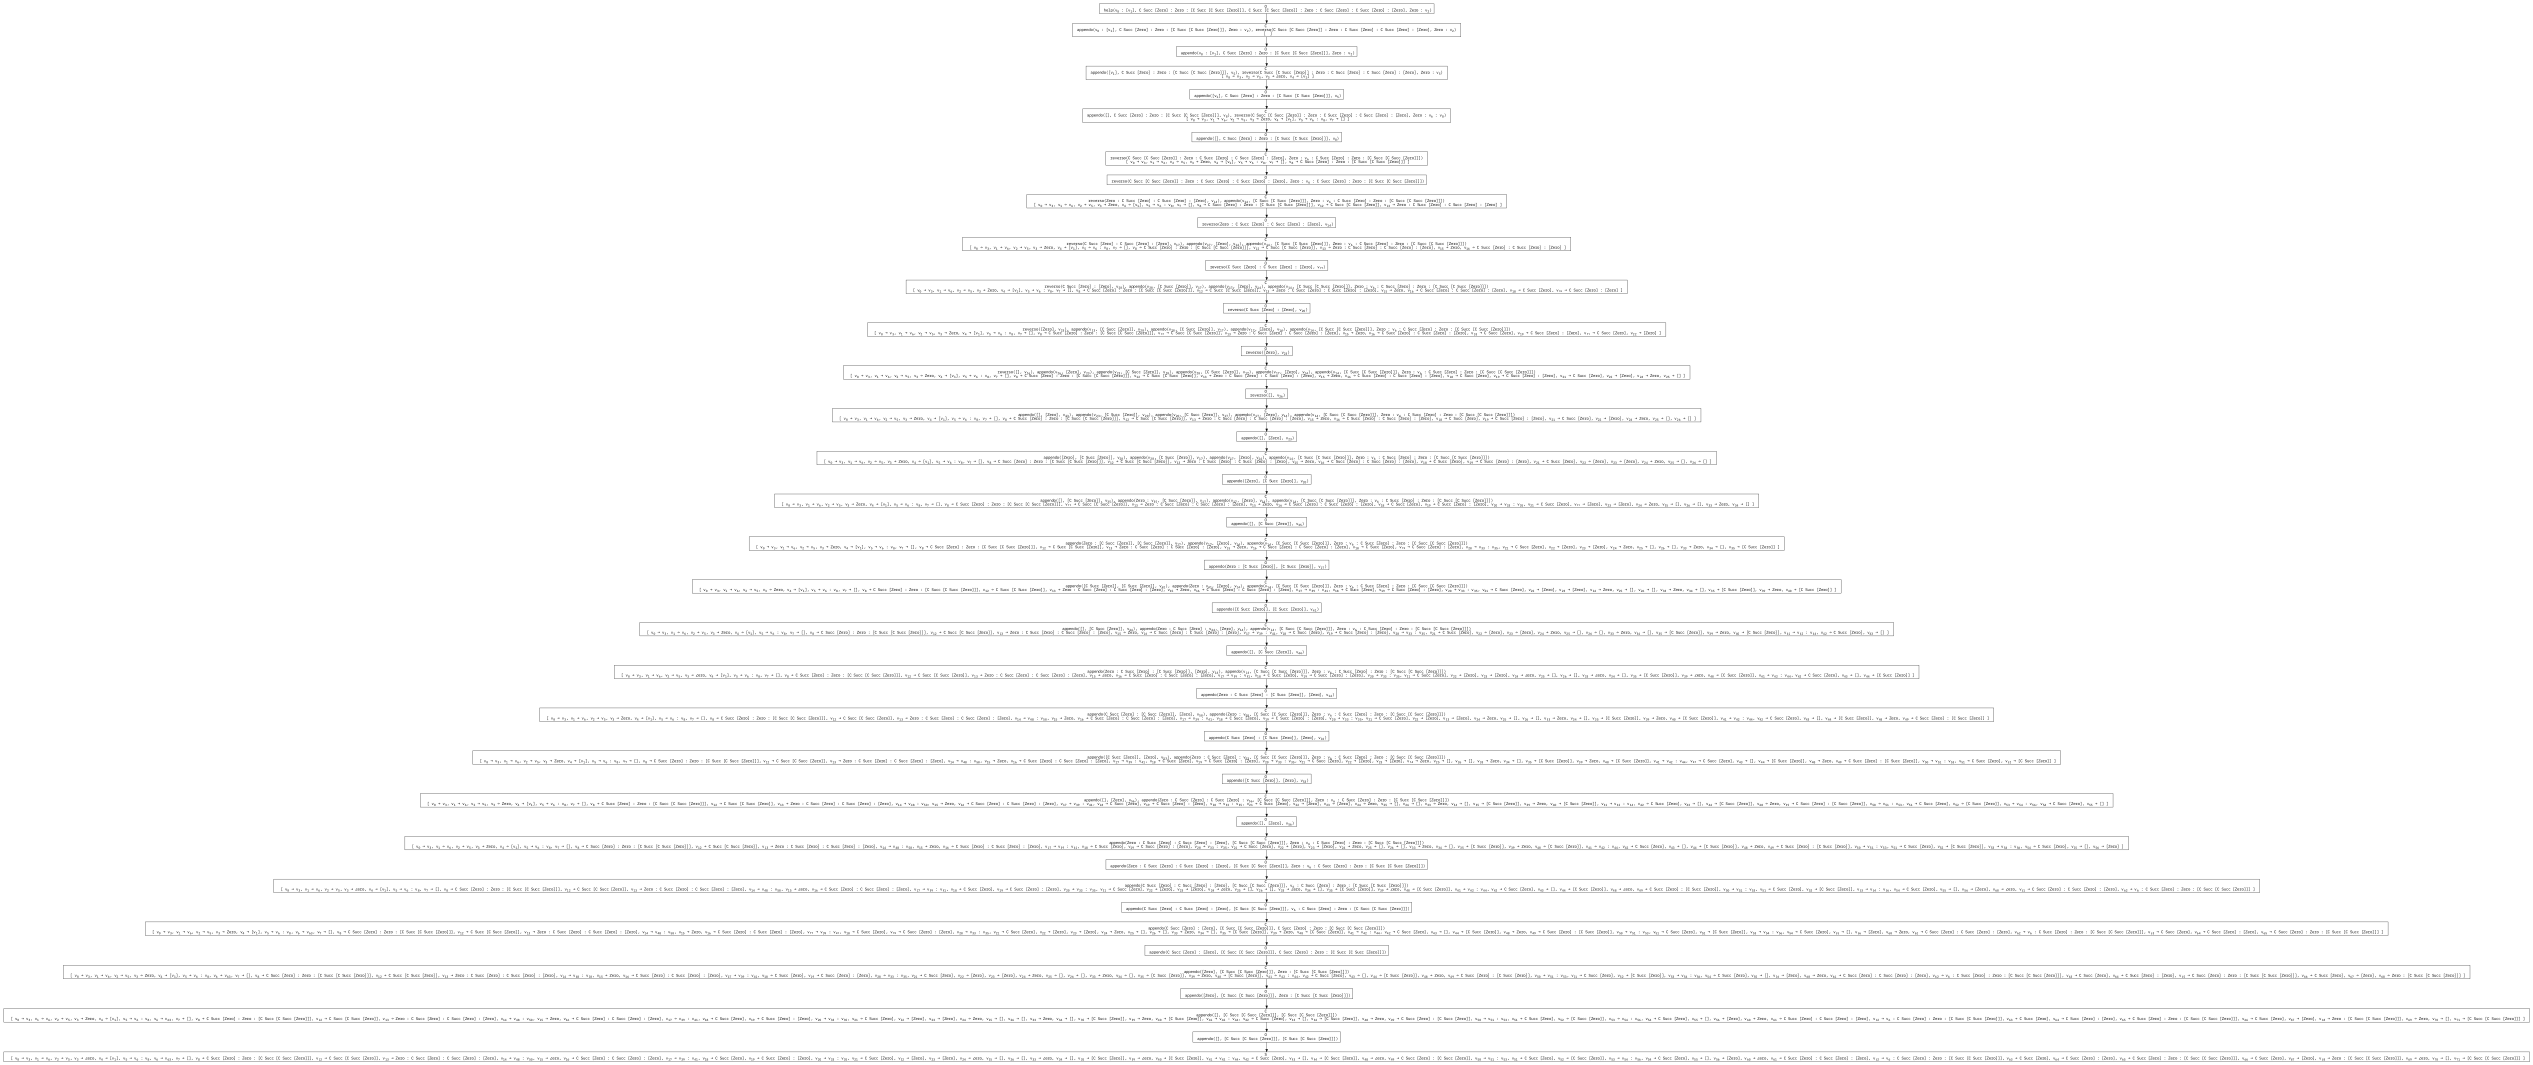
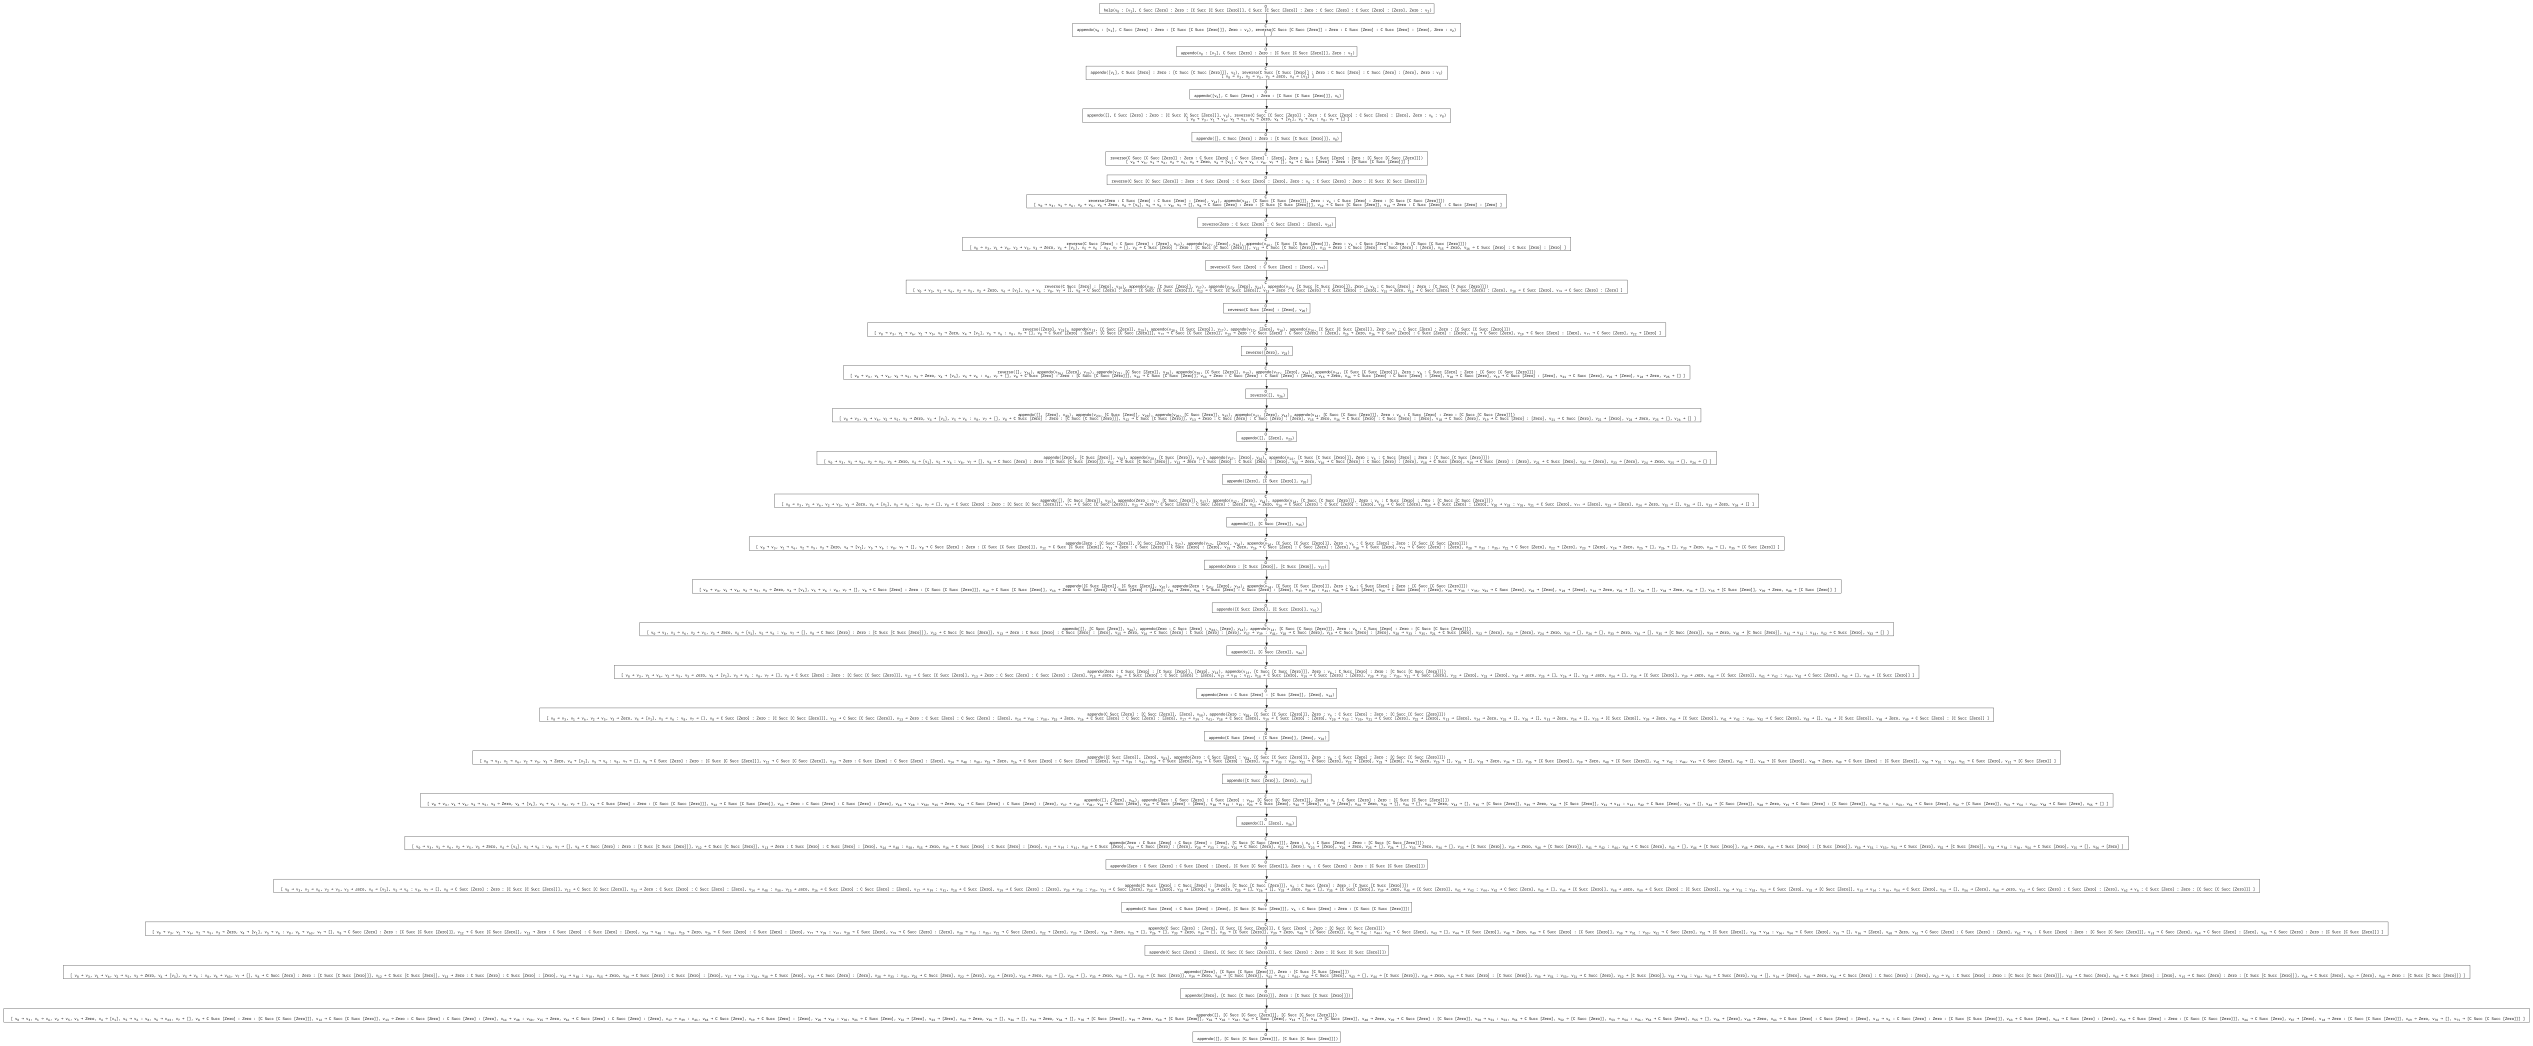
node "S": removed
